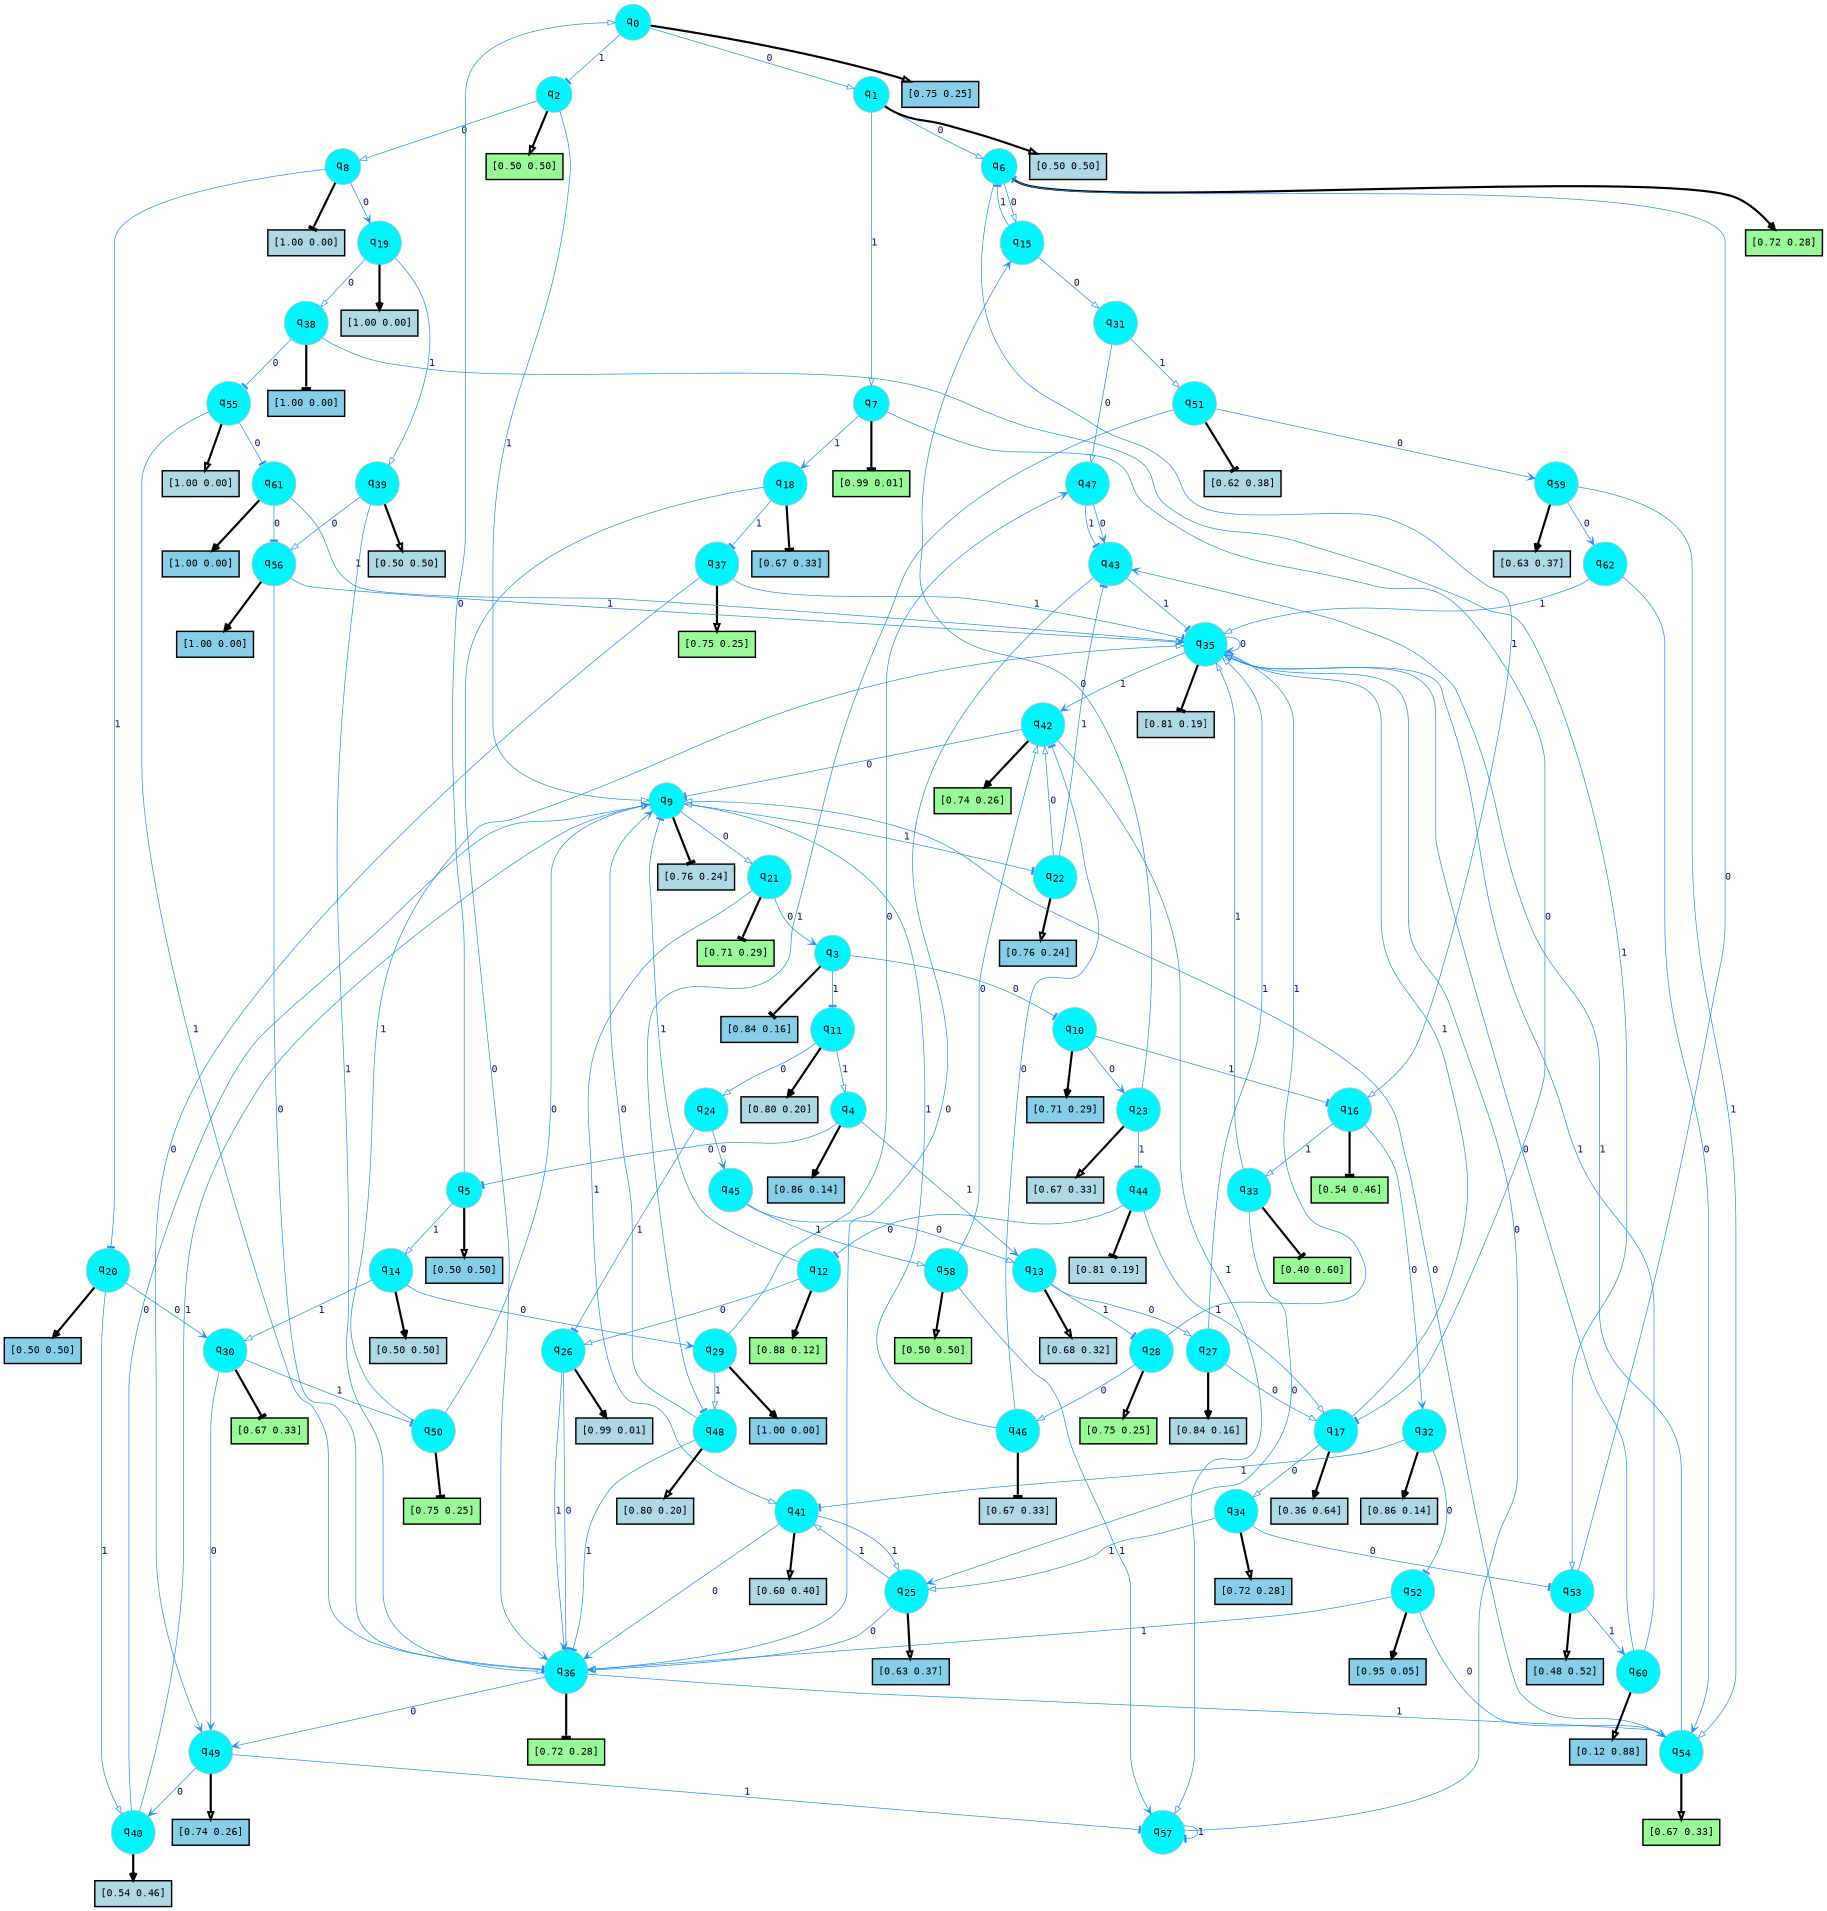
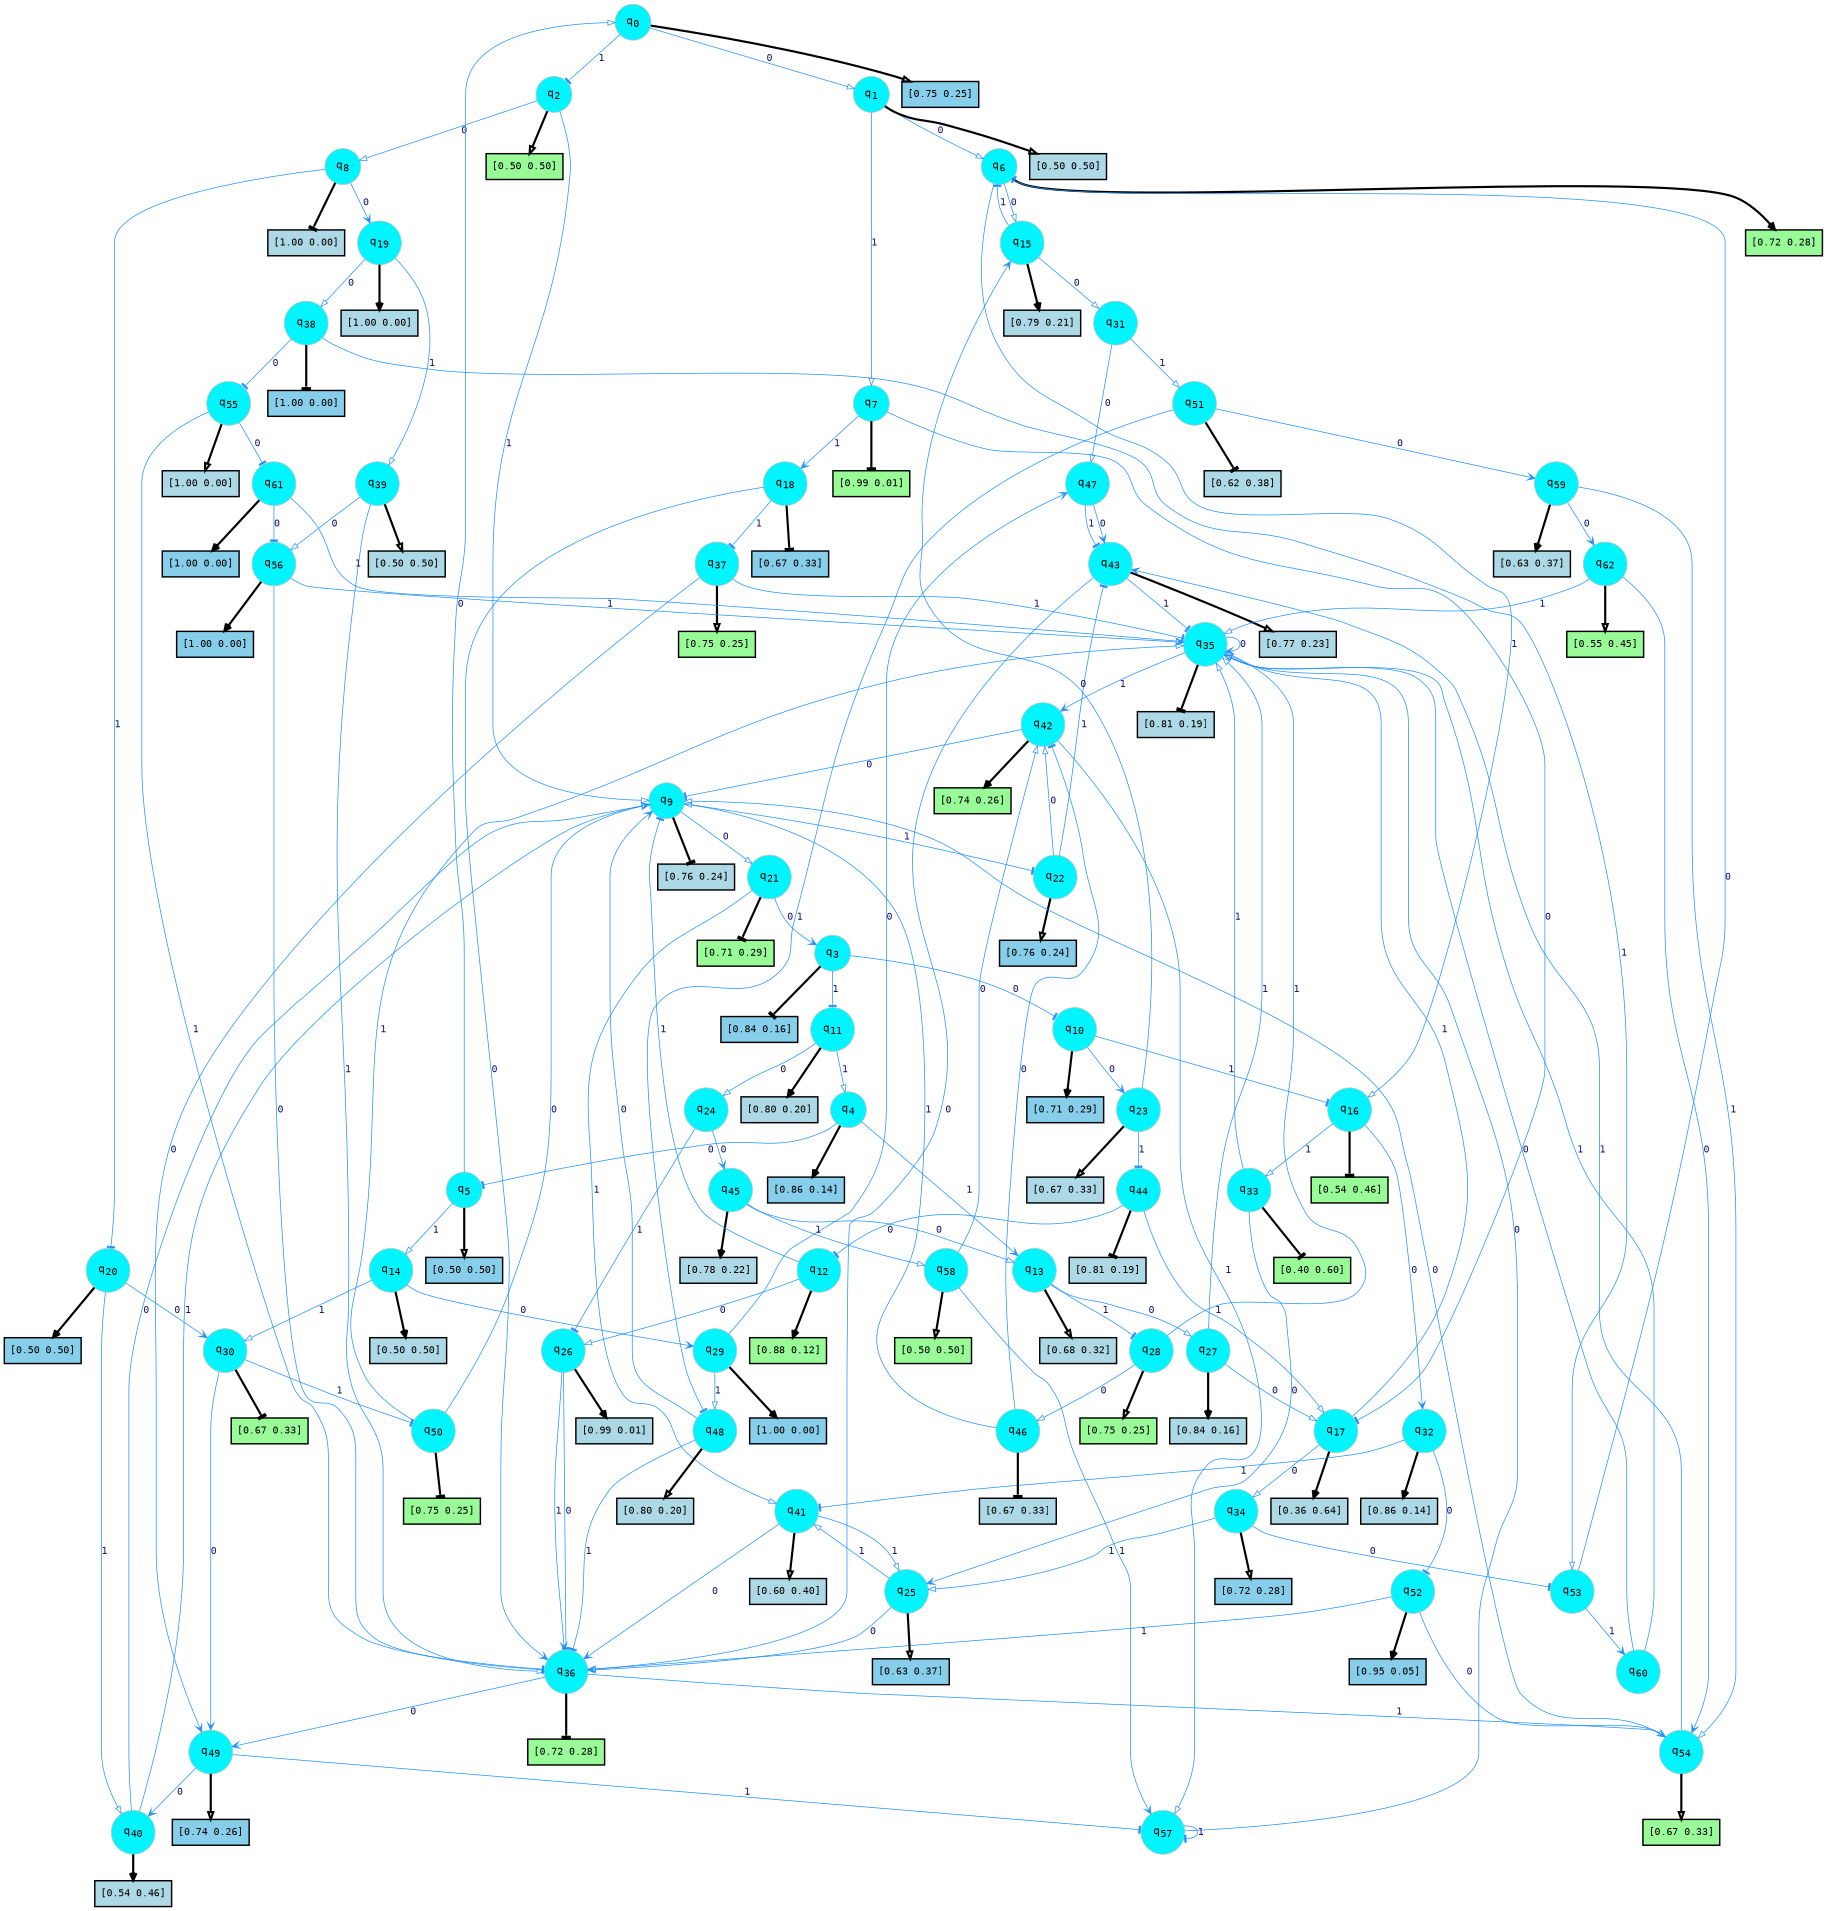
node "[0.79 0.21]": added
node "[0.77 0.23]": added
node "[0.55 0.45]": added
node "[0.78 0.22]": added
node "[0.48 0.52]": removed
node "[0.12 0.88]": removed
